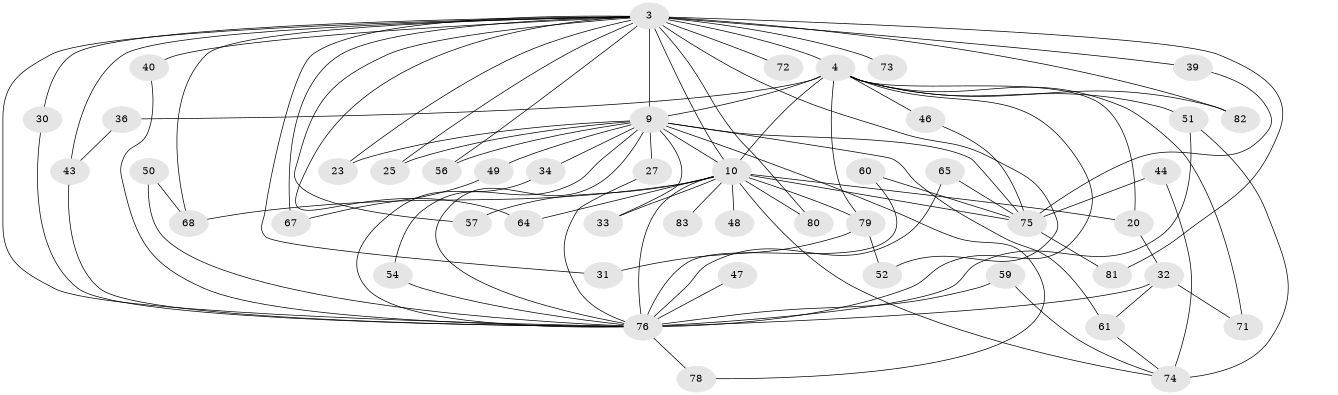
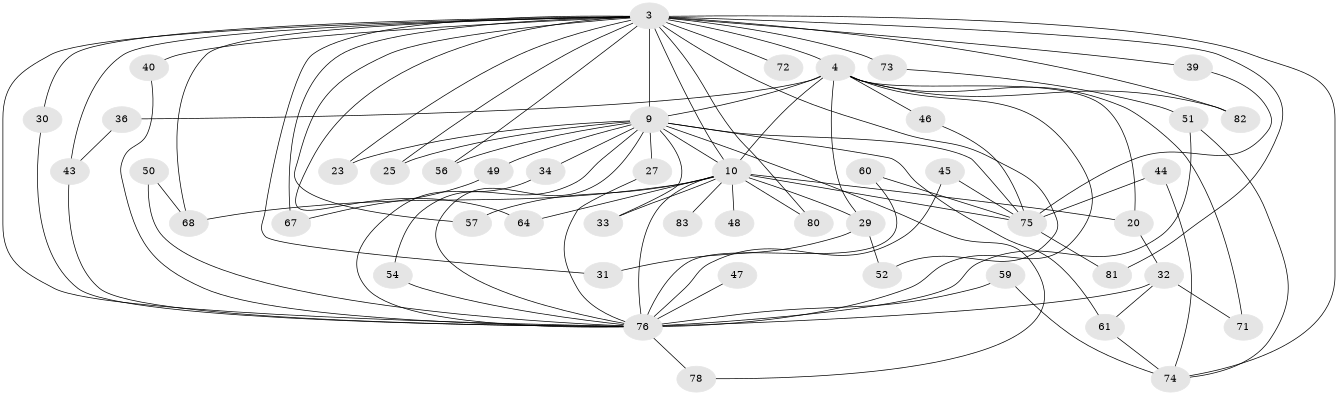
edge "4" -- "51": now "73" -- "51"
node "65": label "65" -> "45"
node "79": label "79" -> "29"
edge "10" -- "74": now "3" -- "74"
